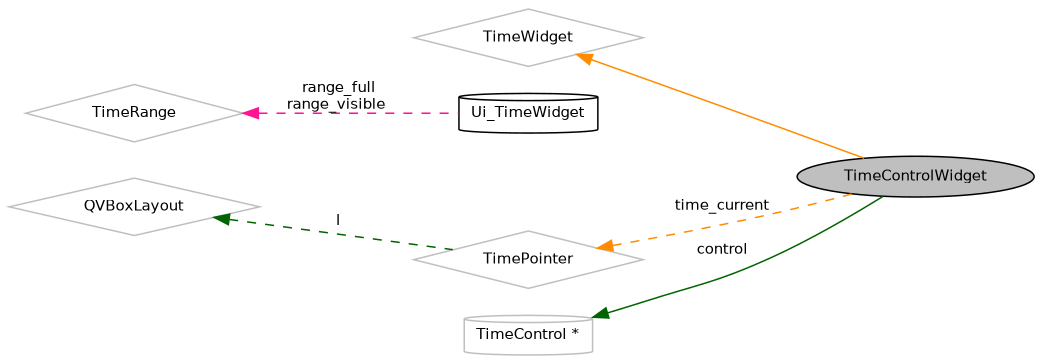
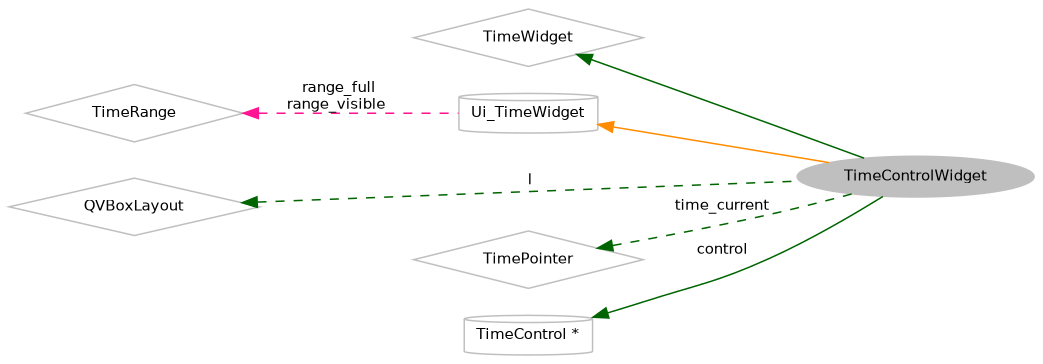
edge "TimeControlWidget" -> "TimeWidget": color darkorange -> darkgreen
node "Ui_TimeWidget": color black -> grey75
edge "TimeControlWidget" -> "Ui_TimeWidget": added
node "TimeControlWidget": color black -> grey75
edge "TimeControlWidget" -> "TimePointer": color darkorange -> darkgreen
edge "TimePointer" -> "QVBoxLayout": now "TimeControlWidget" -> "QVBoxLayout"
